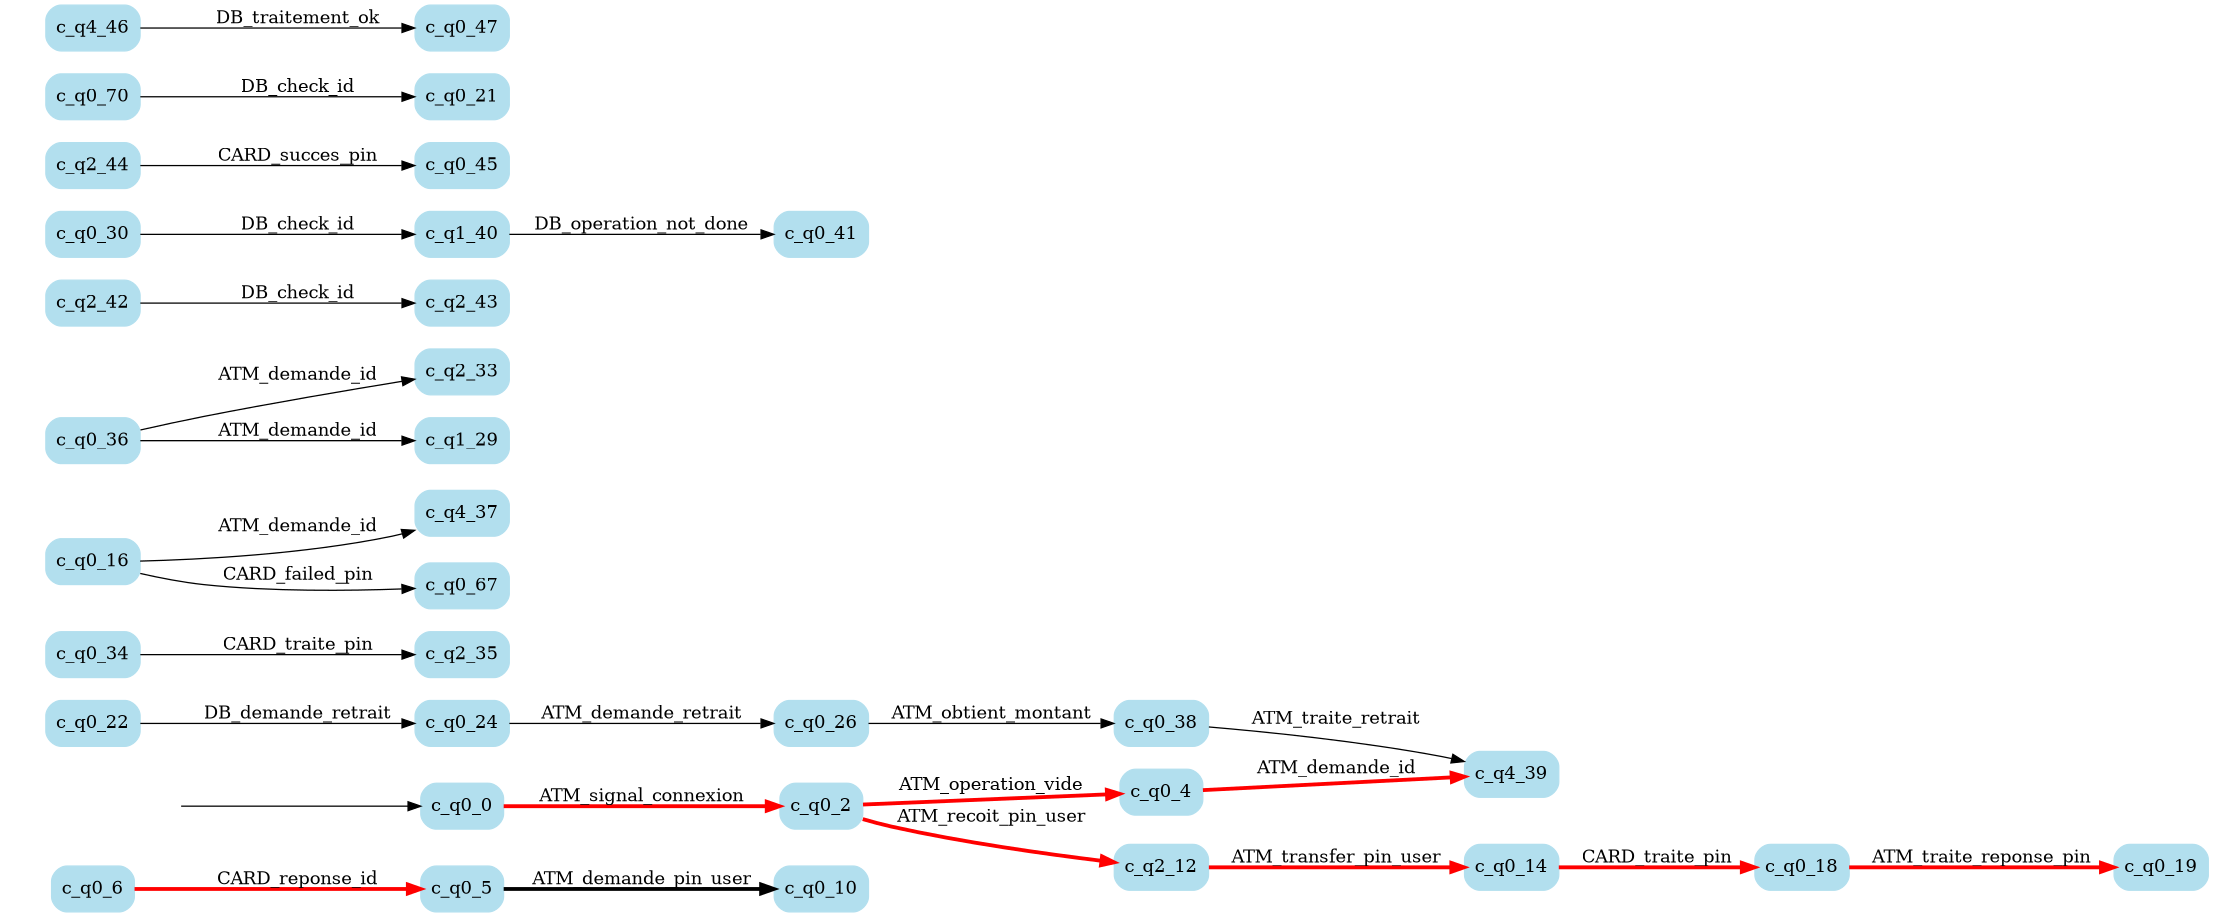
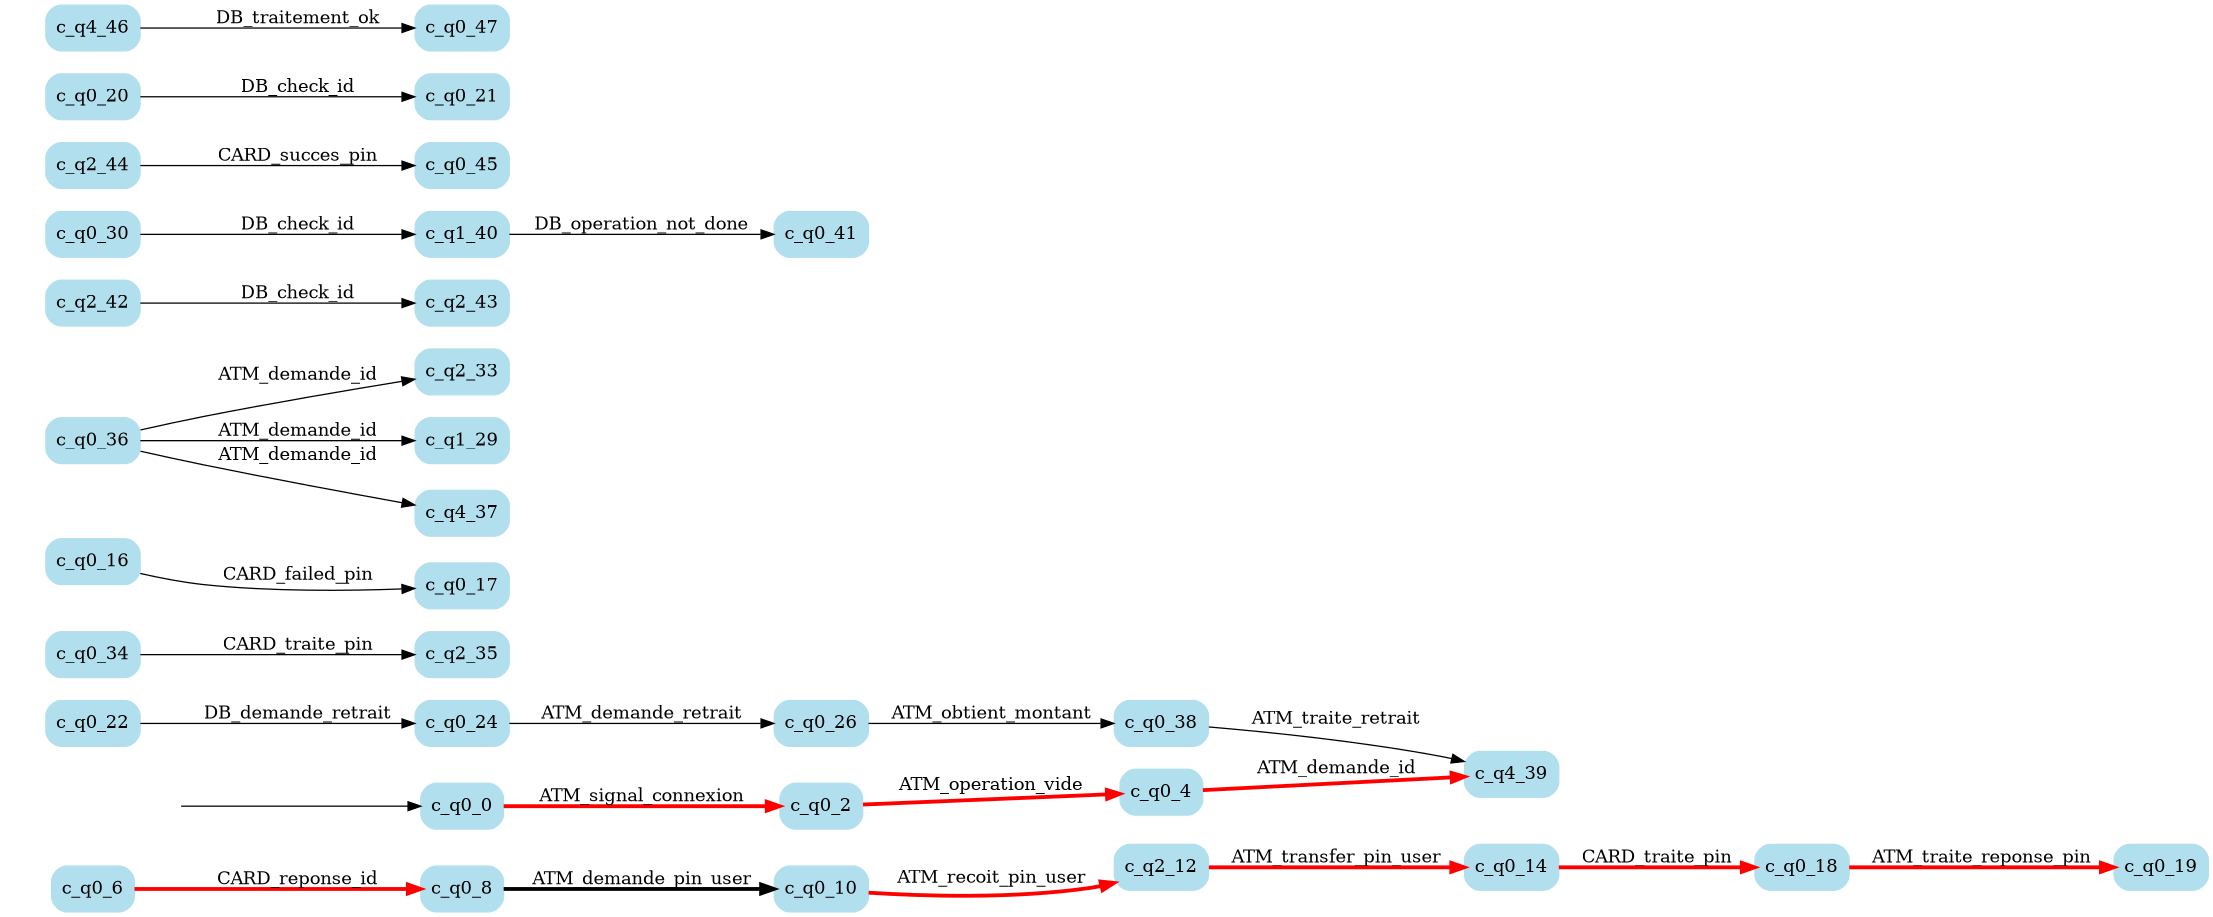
node "c_q0_70": label "c_q0_70" -> "c_q0_20"
edge "c_q0_16" -> "c_q4_37": now "c_q0_36" -> "c_q4_37"
node "c_q0_67": label "c_q0_67" -> "c_q0_17"
edge "c_q0_2" -> "c_q2_12": now "c_q0_10" -> "c_q2_12"
node "c_q0_5": label "c_q0_5" -> "c_q0_8"
